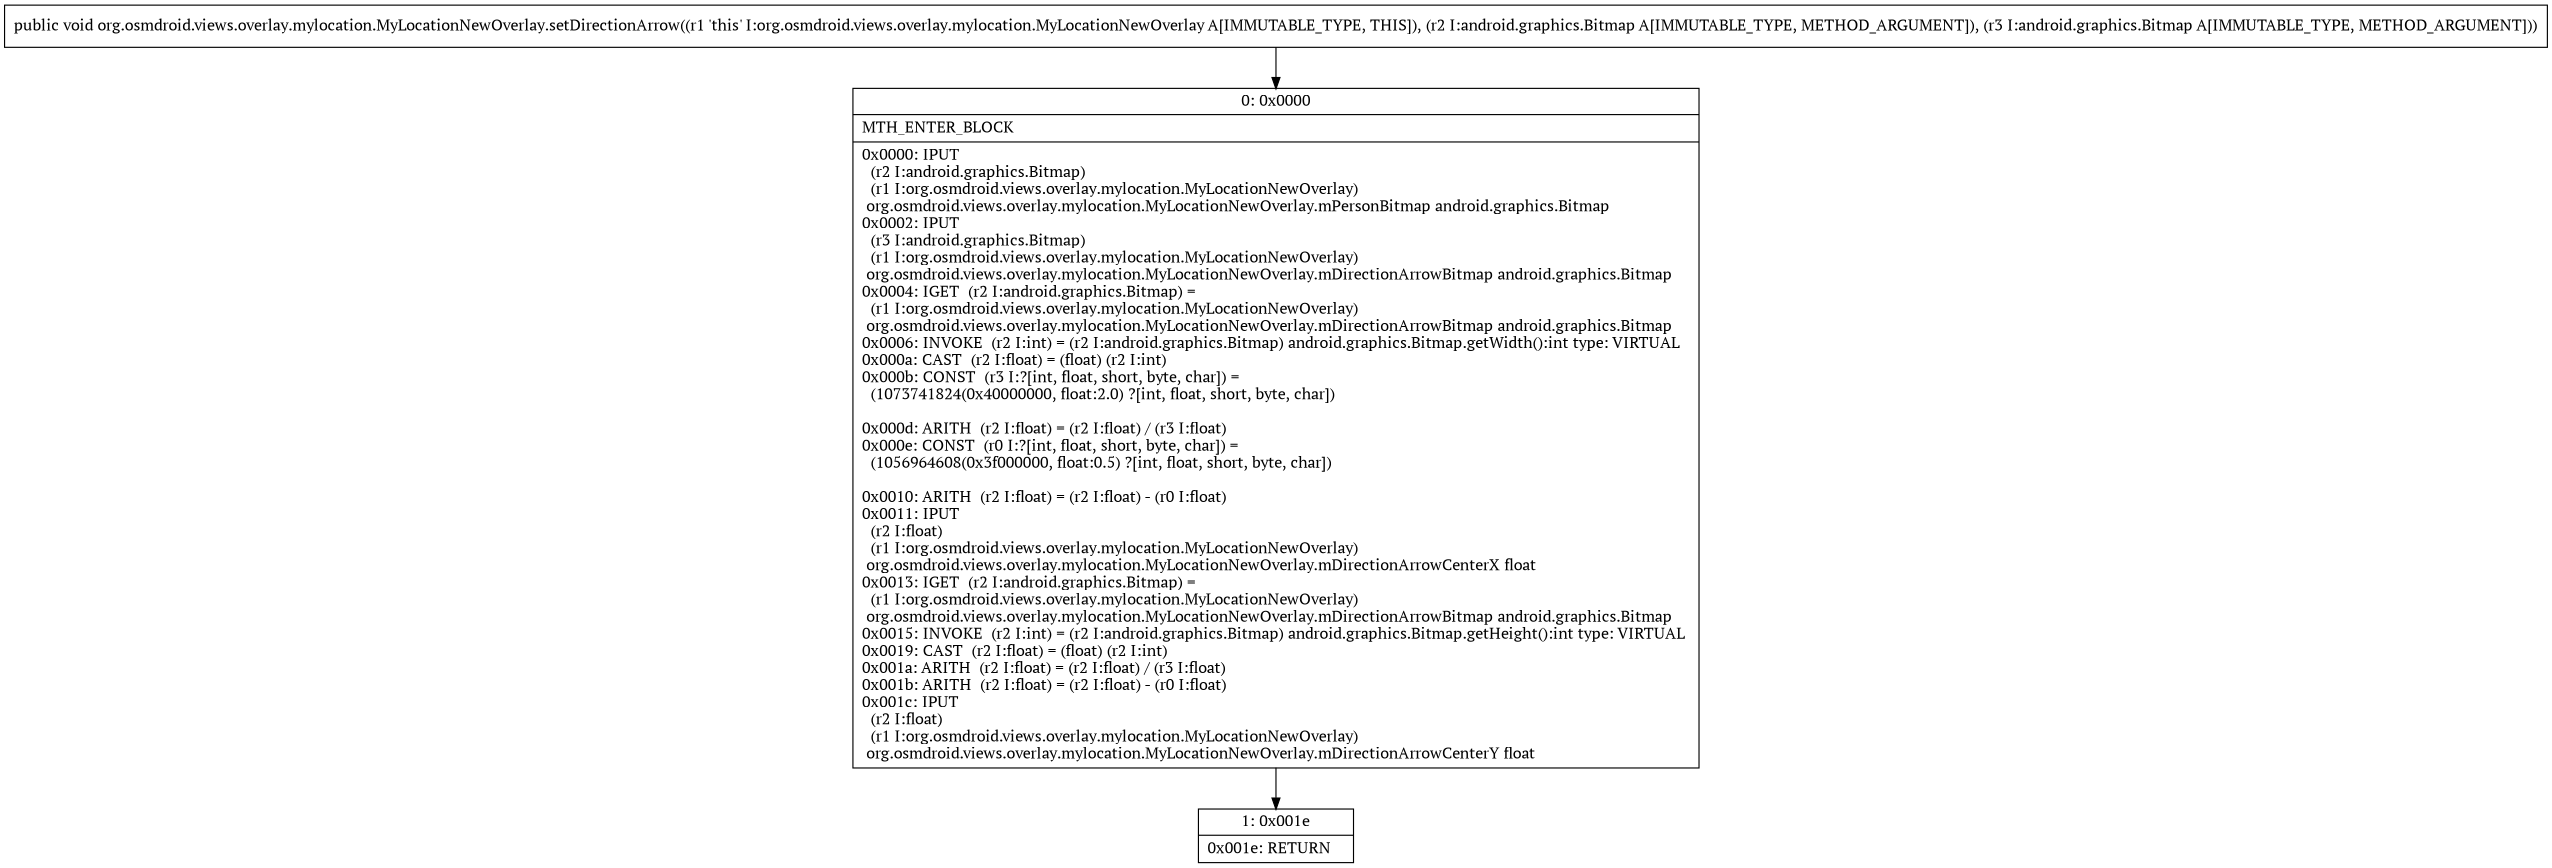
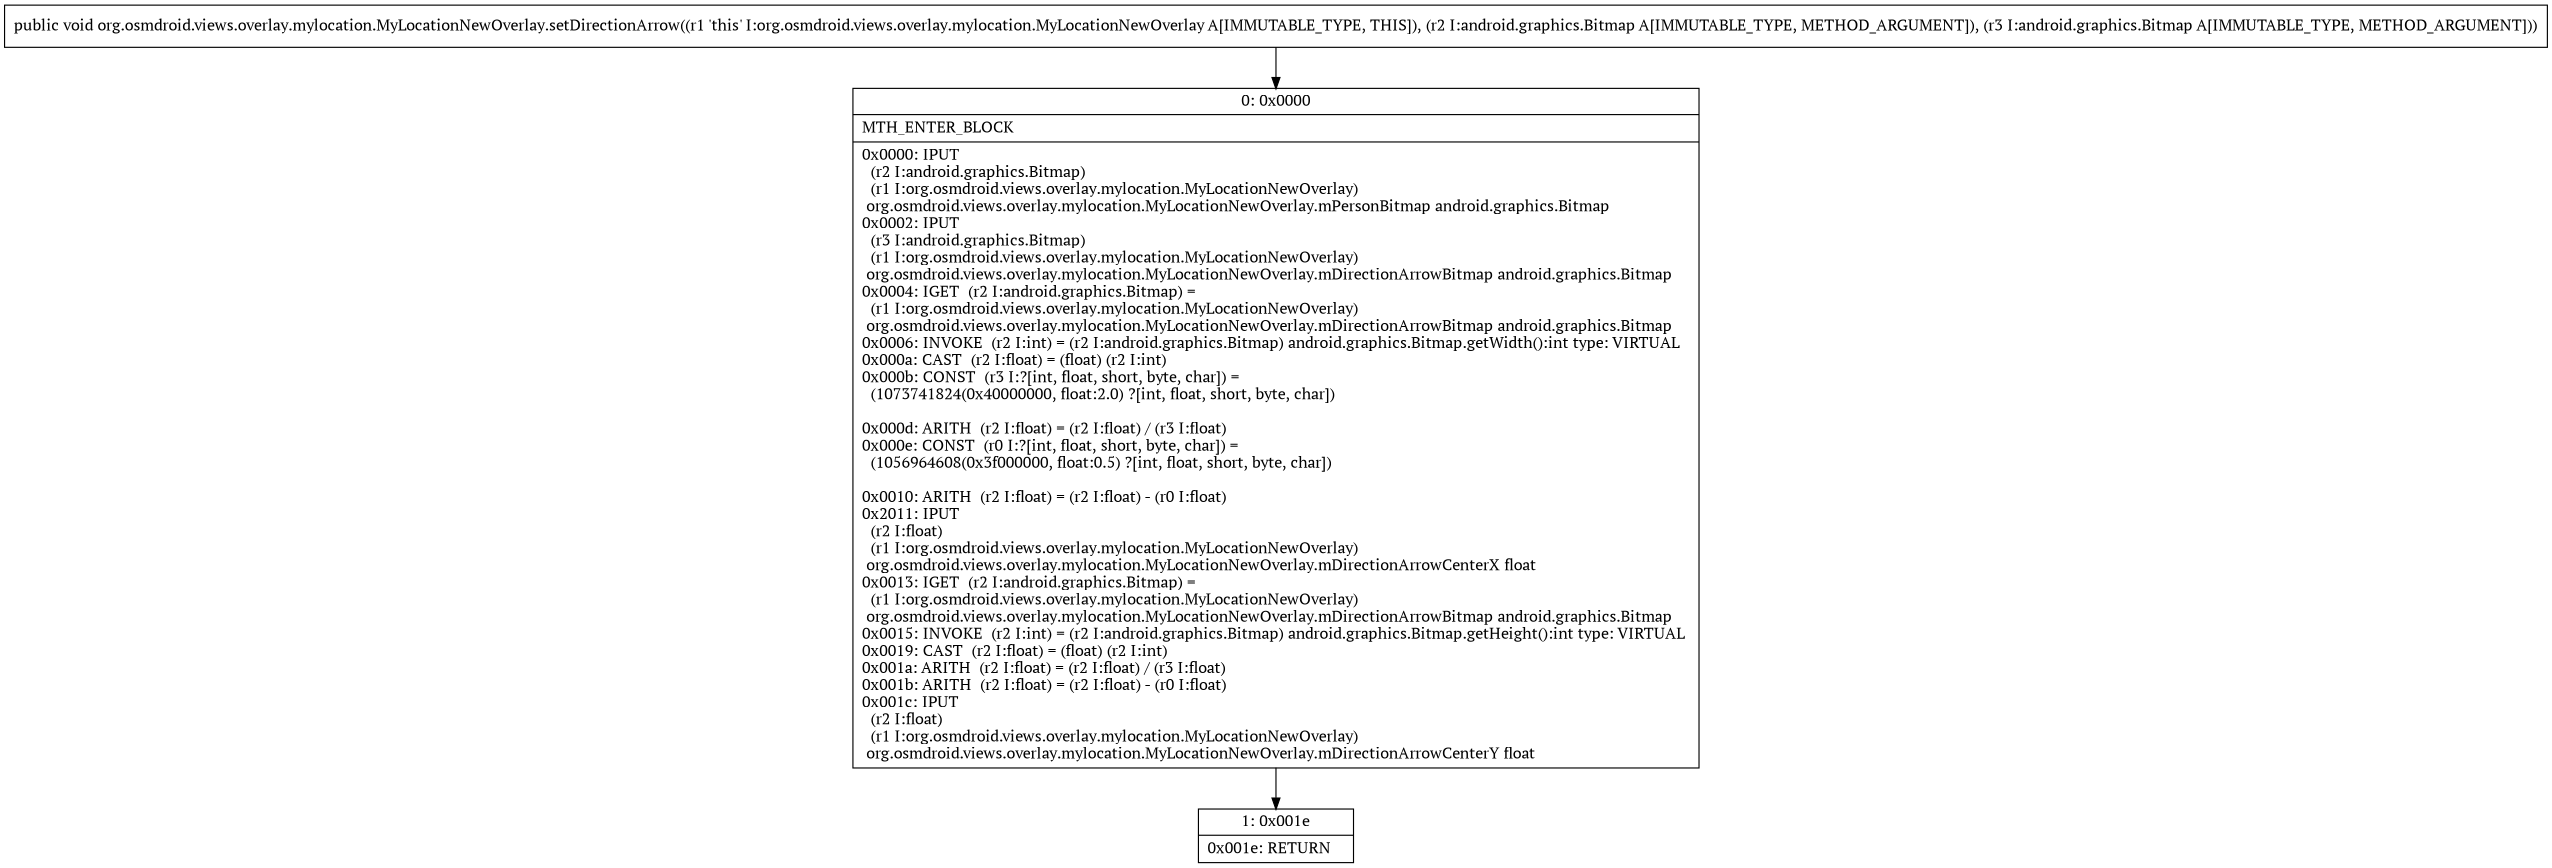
node "0: 0x0000": text "0x0011: IPUT" -> "0x2011: IPUT"
